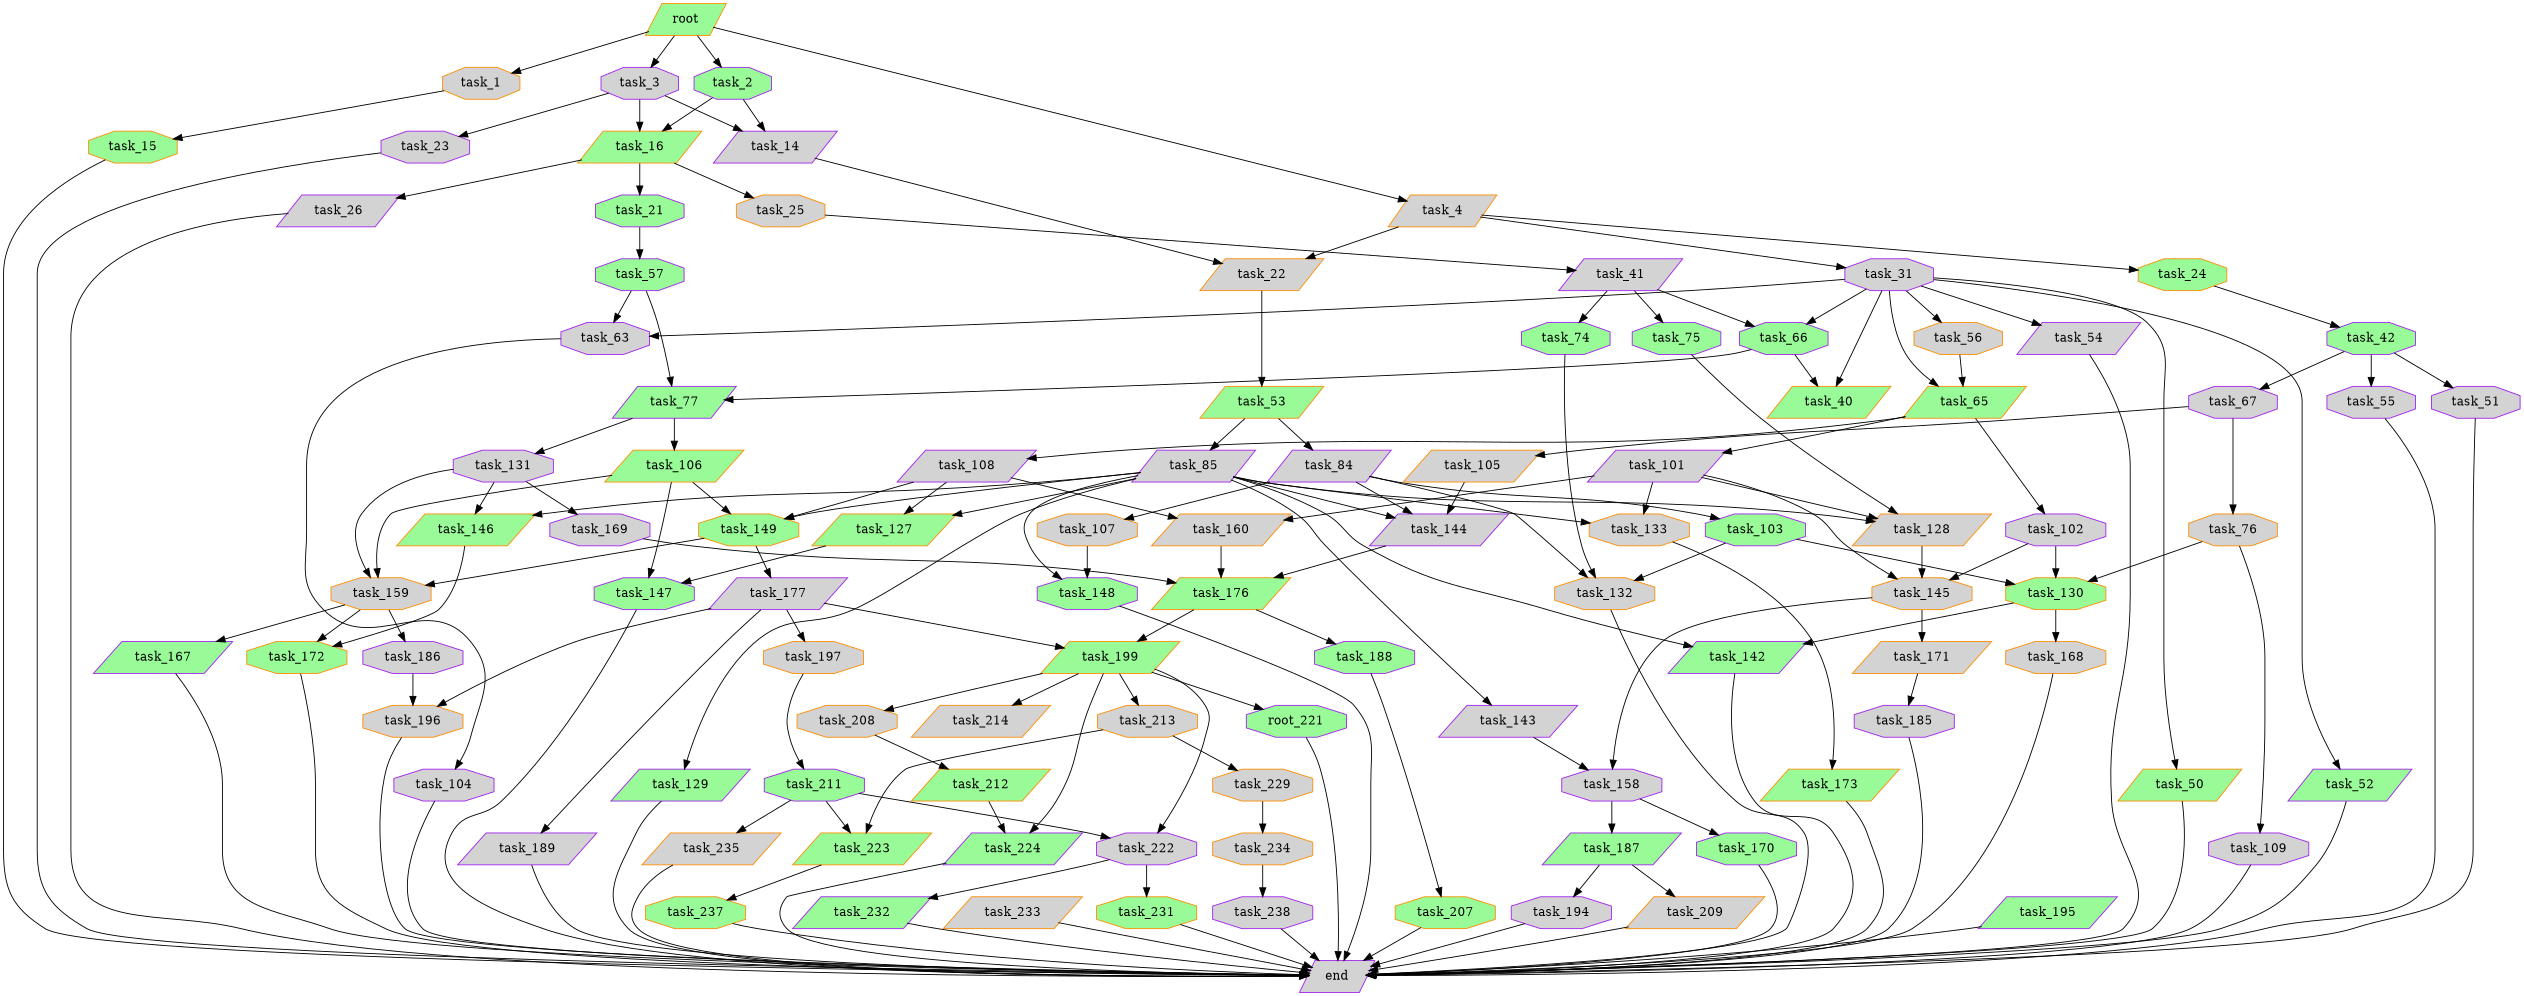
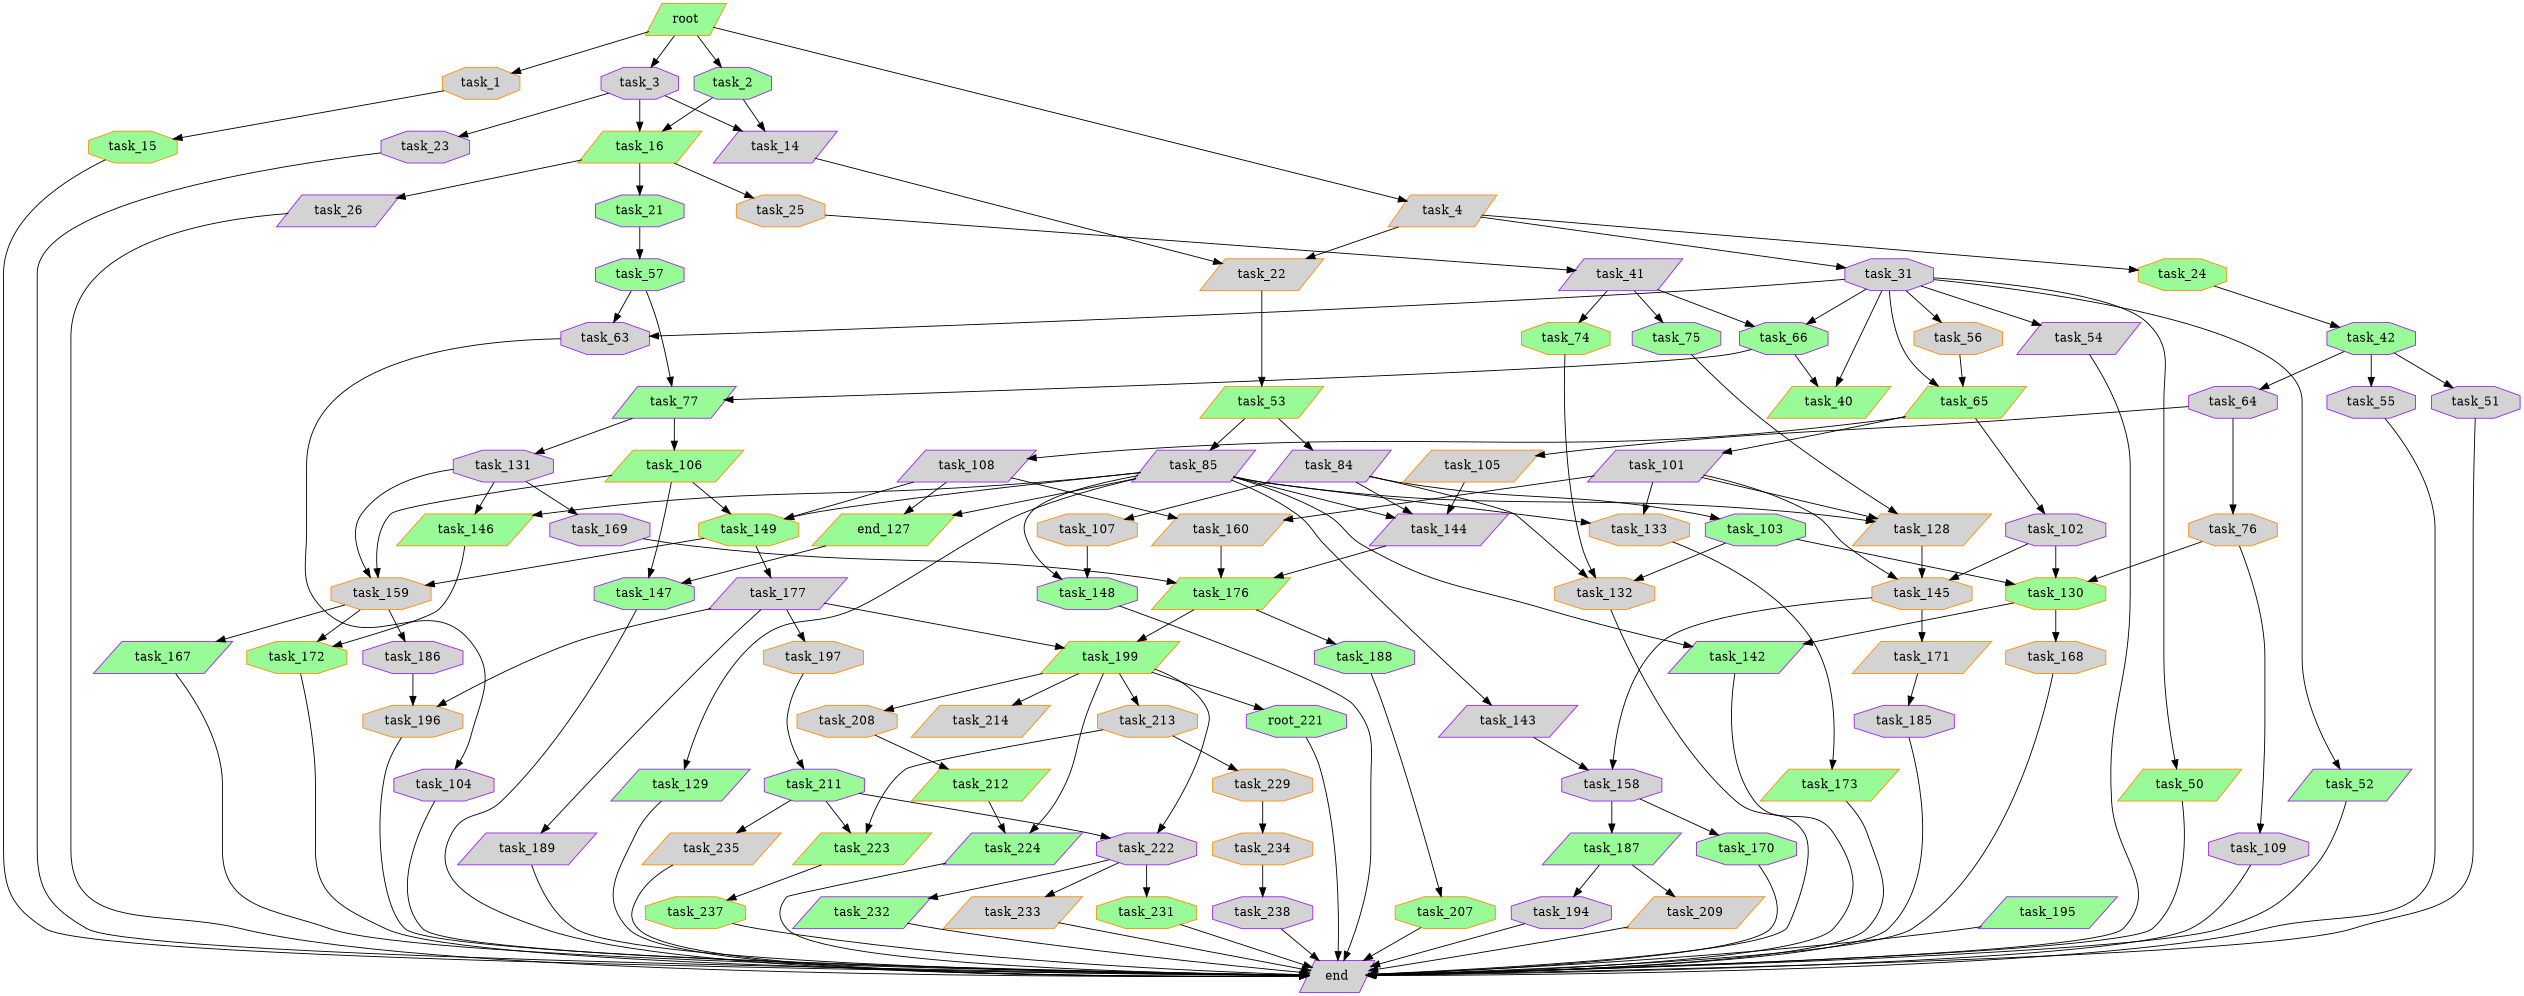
node "task_74": color purple -> darkorange
node "task_67": label "task_67" -> "task_64"
node "task_127": label "task_127" -> "end_127"
edge "task_222" -> "task_233": added
